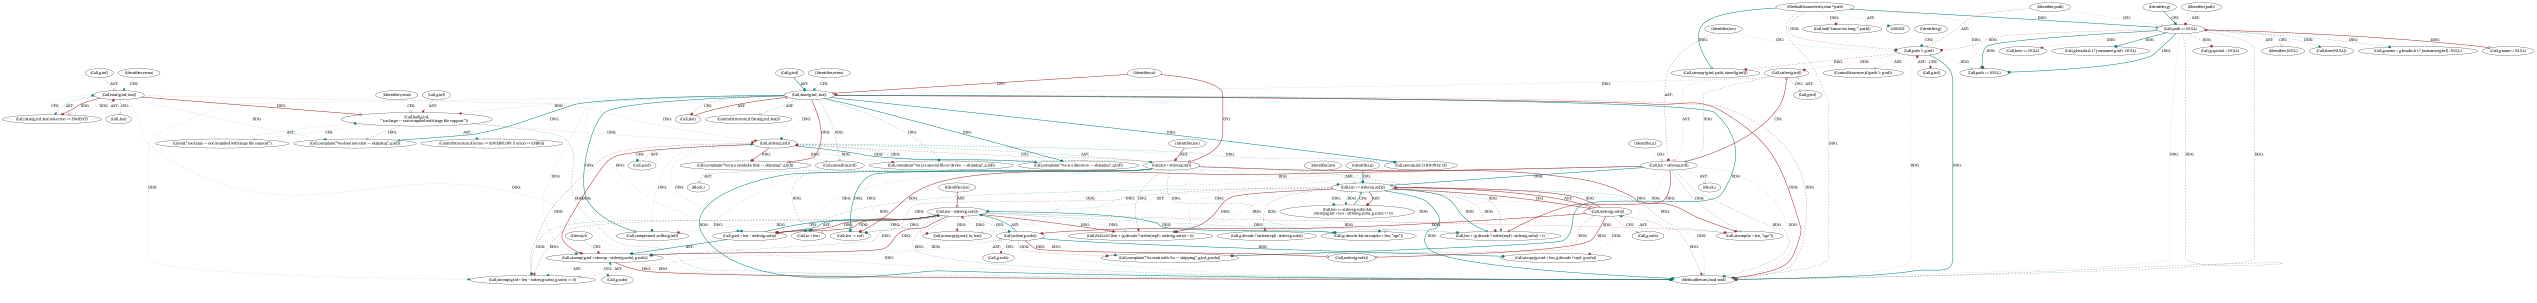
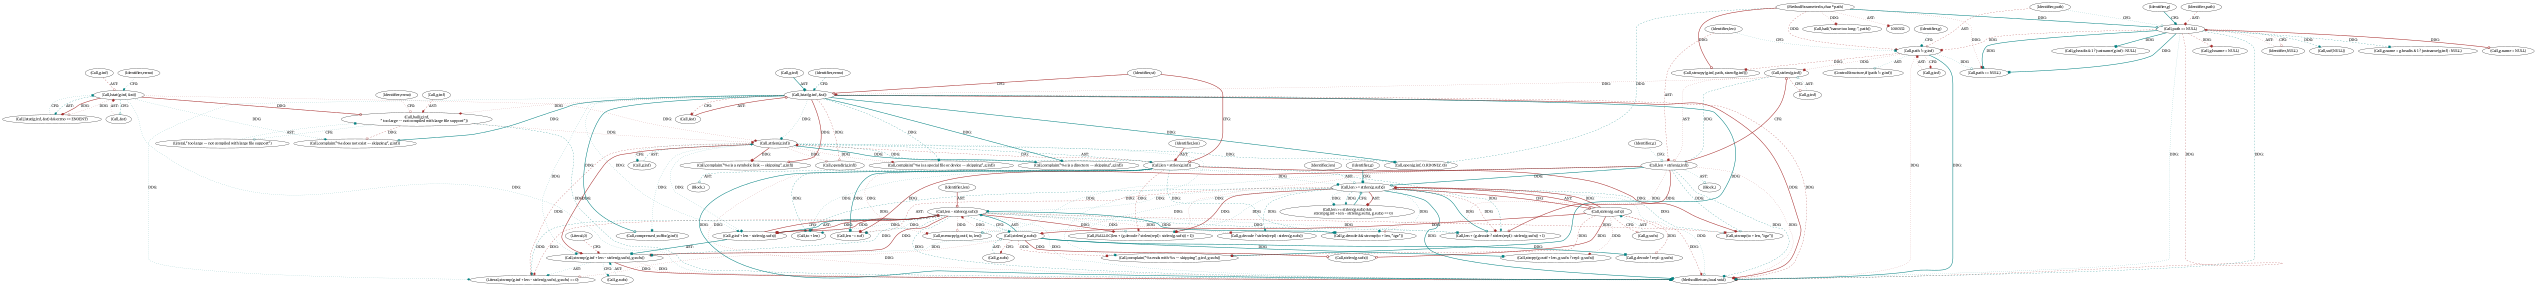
edge "(MethodParameterIn,char *path)" -> "(Call,strncpy(g.inf, path, sizeof(g.inf)))": color teal -> brown
edge "(MethodParameterIn,char *path)" -> "1000132": color teal -> brown
node "(Call,here == NULL)": removed
node "(Call,g.special = NULL)": label "(Call,g.special = NULL)" -> "(Call,g.hname = NULL)"
node "(Call,time(NULL))": label "(Call,time(NULL))" -> "(Call,suf(NULL))"
node "(ControlStructure,if (lstat(g.inf, &st)))": removed
node "(ControlStructure,if (errno == EOVERFLOW || errno == EFBIG))": removed
edge "(MethodParameterIn,char *path)" -> "(MethodReturn,local void)": now "(MethodParameterIn,char *path)" -> "(Call,open(g.inf, O_RDONLY, 0))"
edge "(Call,len >= strlen(g.sufx))" -> "(Call,g.decode ? strlen(repl) : strlen(g.sufx))": color brown -> teal
edge "(Call,len >= strlen(g.sufx))" -> "(Call,len - strlen(g.sufx))": label "AST: " -> "DDG: "
edge "(Call,len >= strlen(g.sufx))" -> "(Call,memcpy(g.outf, to, len))": added, label "DDG:"
edge "(Call,len >= strlen(g.sufx))" -> "(Call,len -= suf)": label "DDG: " -> "AST: "
edge "(Call,len - strlen(g.sufx))" -> "(Call,compressed_suffix(g.inf))": now "(Call,len - strlen(g.sufx))" -> "(Call,g.decode ? strlen(repl) : strlen(g.sufx))"
edge "(Call,g.inf + len - strlen(g.sufx))" -> "(Call,len - strlen(g.sufx))": color teal -> brown
edge "(Call,len - strlen(g.sufx))" -> "(Call,memcpy(g.outf, to, len))": arrowhead diamond -> odot
edge "(Call,len - strlen(g.sufx))" -> "(Call,to + len)": arrowhead odot -> diamond
edge "(Call,len - strlen(g.sufx))" -> "(Call,len -= suf)": style dashed -> dotted
node "(Call,strcmp(g.inf + strcmp - strlen(g.sufx), g.sufx))": label "(Call,strcmp(g.inf + strcmp - strlen(g.sufx), g.sufx))" -> "(Call,strcmp(g.inf + len - strlen(g.sufx), g.sufx))"
node "(Call,strcpy(g.outf + len, g.decode ? repl : g.sufx))": label "(Call,strcpy(g.outf + len, g.decode ? repl : g.sufx))" -> "(Call,strcpy(g.outf + len, g.sufx ? repl : g.sufx))"
node "(Call,g.decode ? repl : g.sufx)": added
node "(Call,strcmp(g.inf + len - strlen(g.sufx), g.sufx) == 0)": label "(Call,strcmp(g.inf + len - strlen(g.sufx), g.sufx) == 0)" -> "(Literal,strcmp(g.inf + len - strlen(g.sufx), g.sufx) == 0)"
